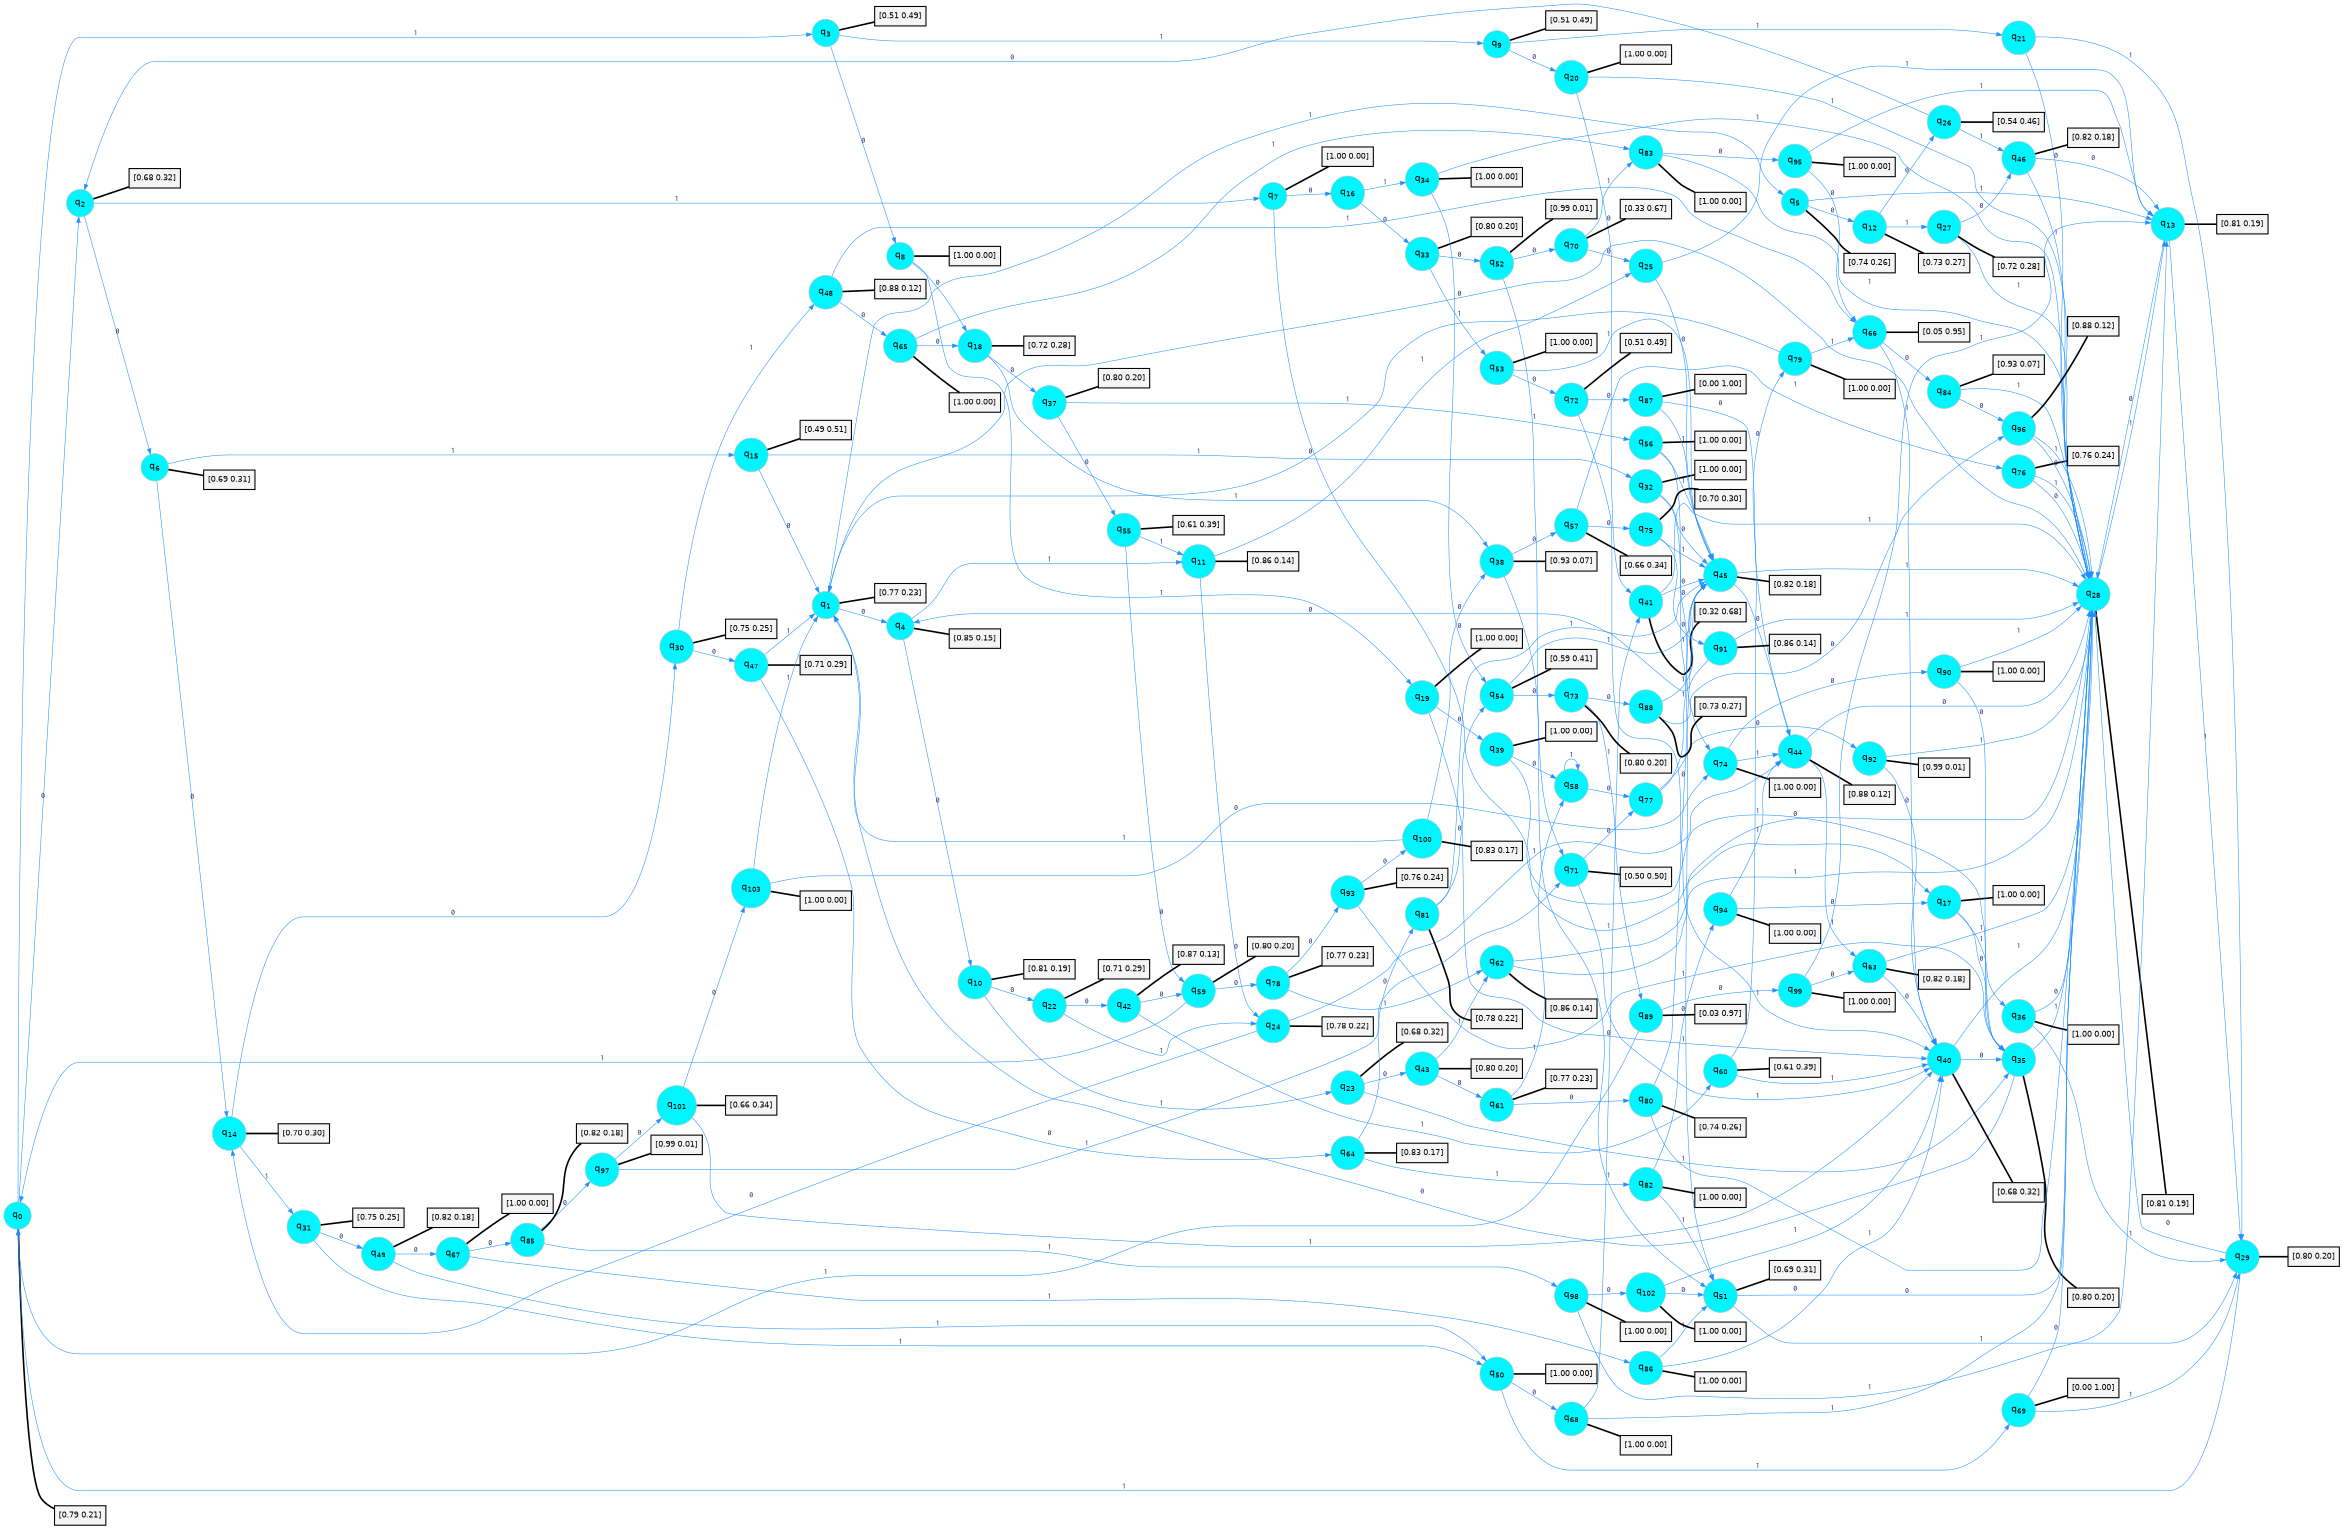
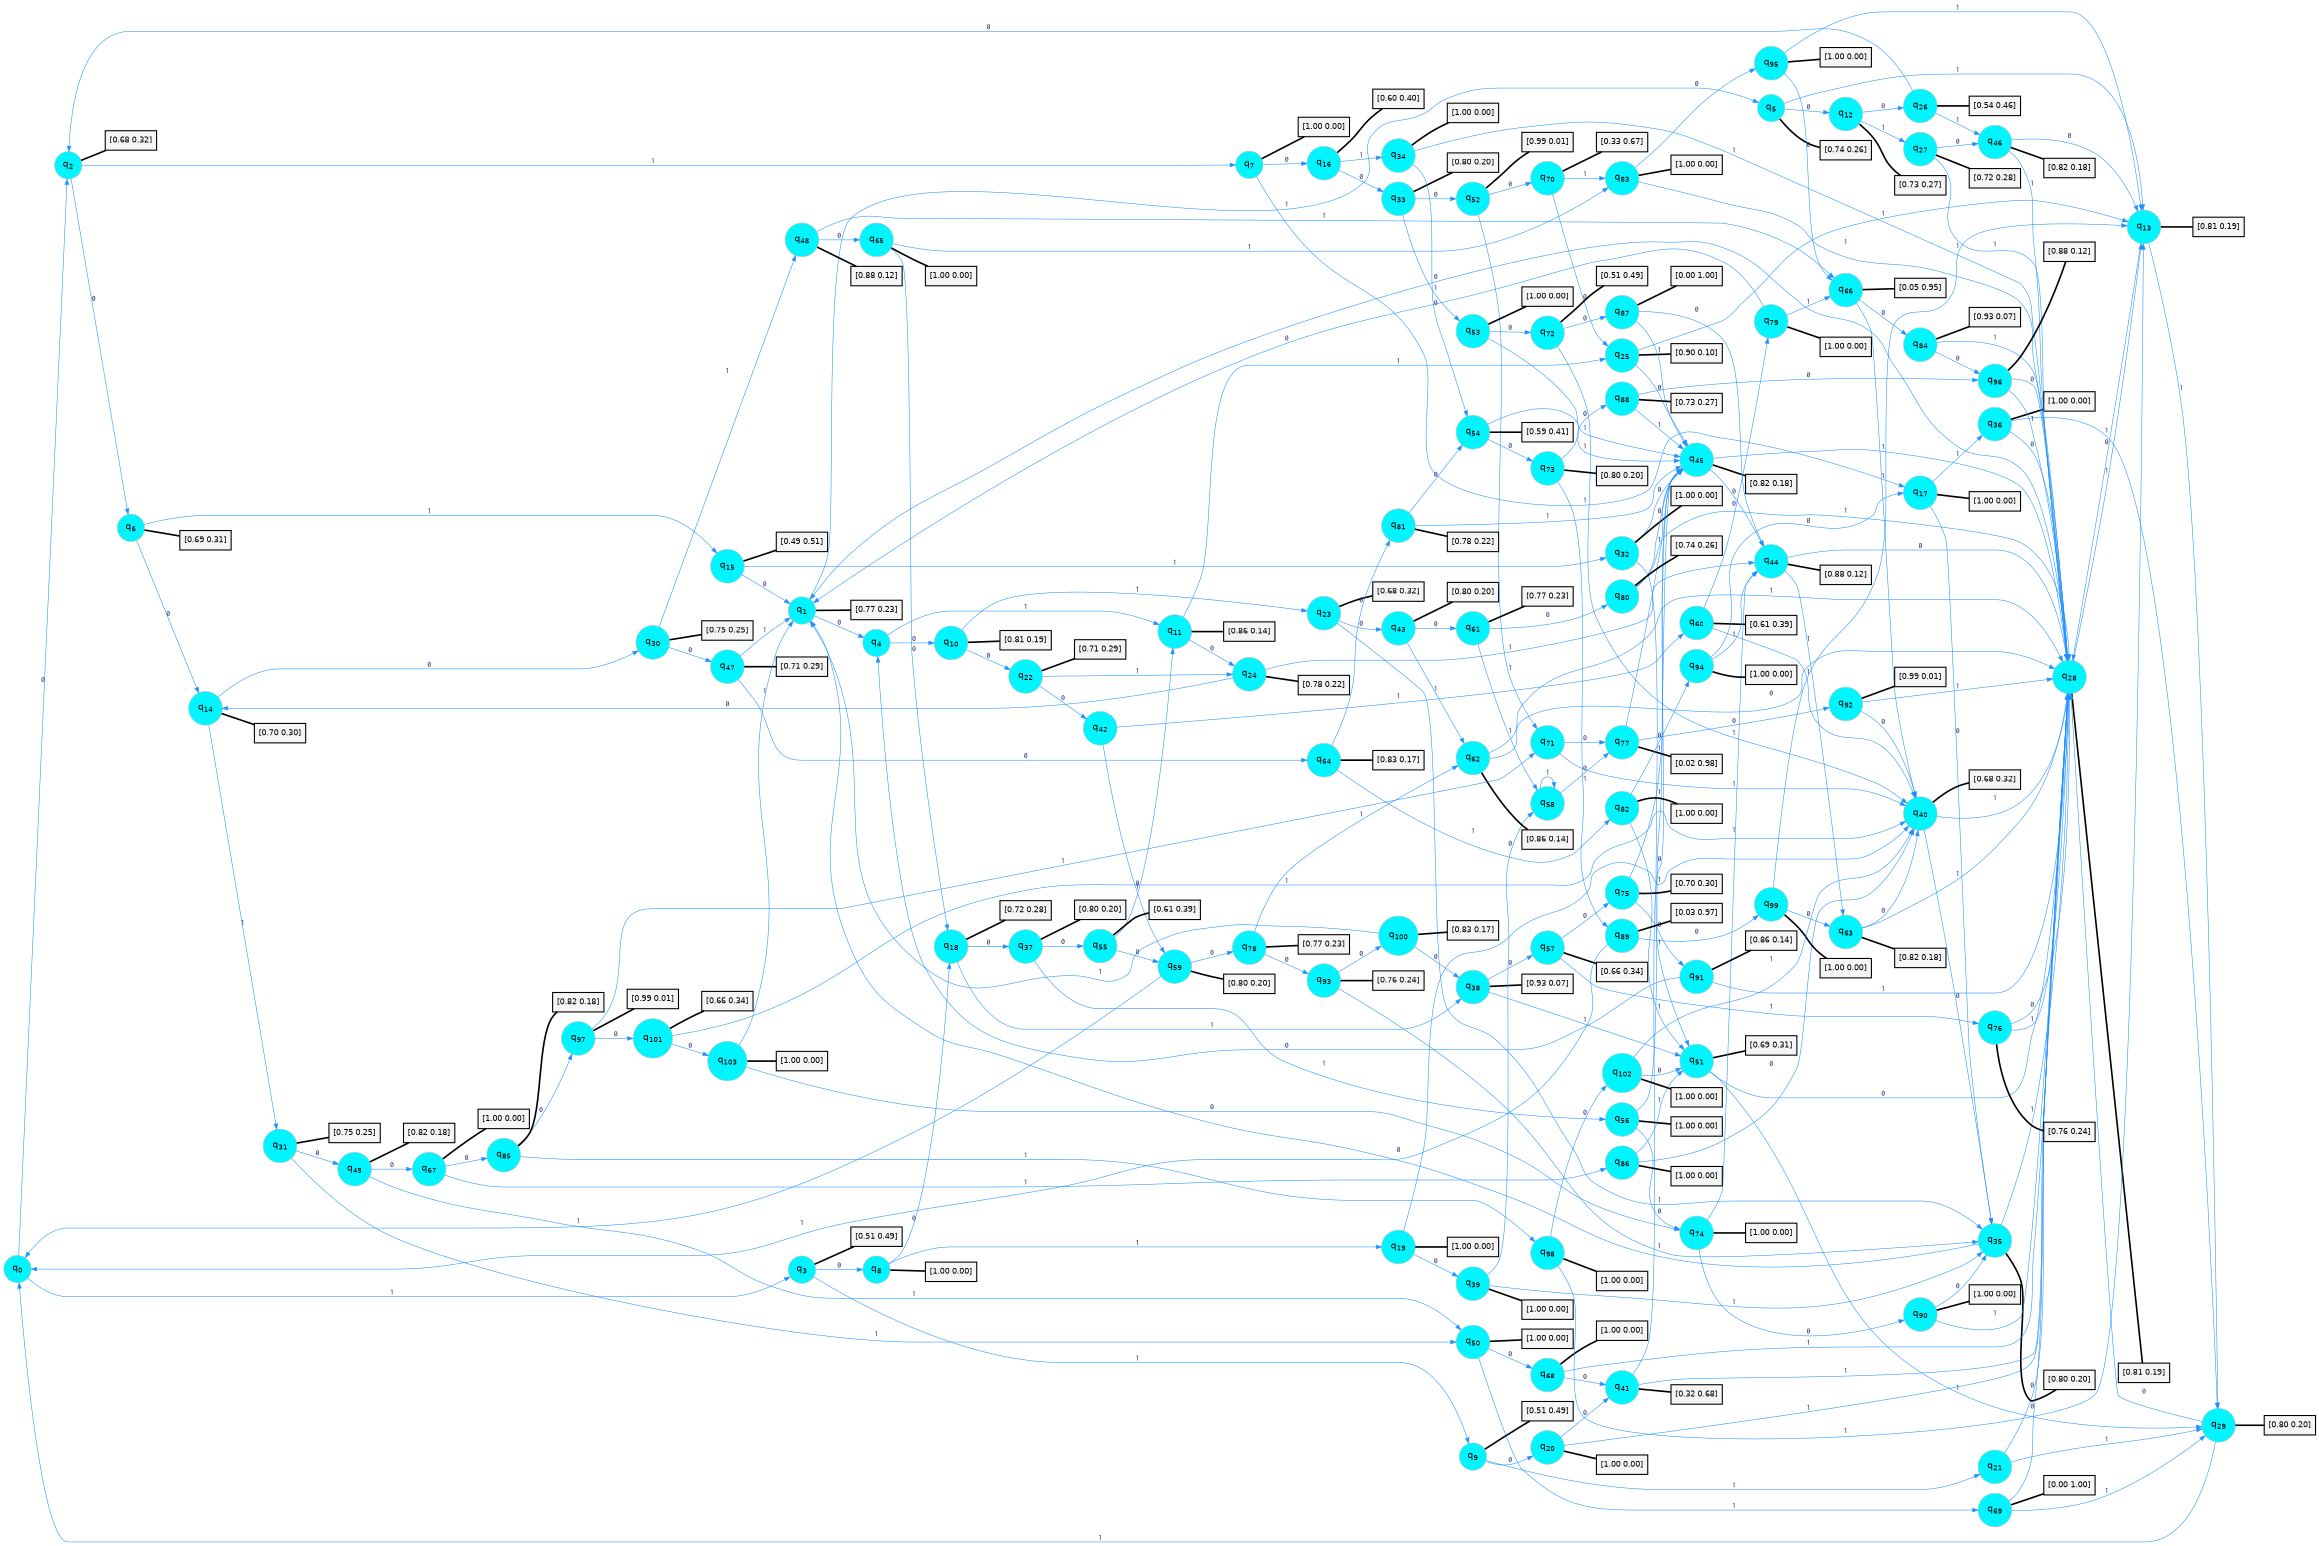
node "[0.60 0.40]": added
node "[0.90 0.10]": added
node "[0.85 0.15]": removed
node "[0.02 0.98]": added
node "[0.50 0.50]": removed
node "[0.87 0.13]": removed
node "[0.79 0.21]": removed
